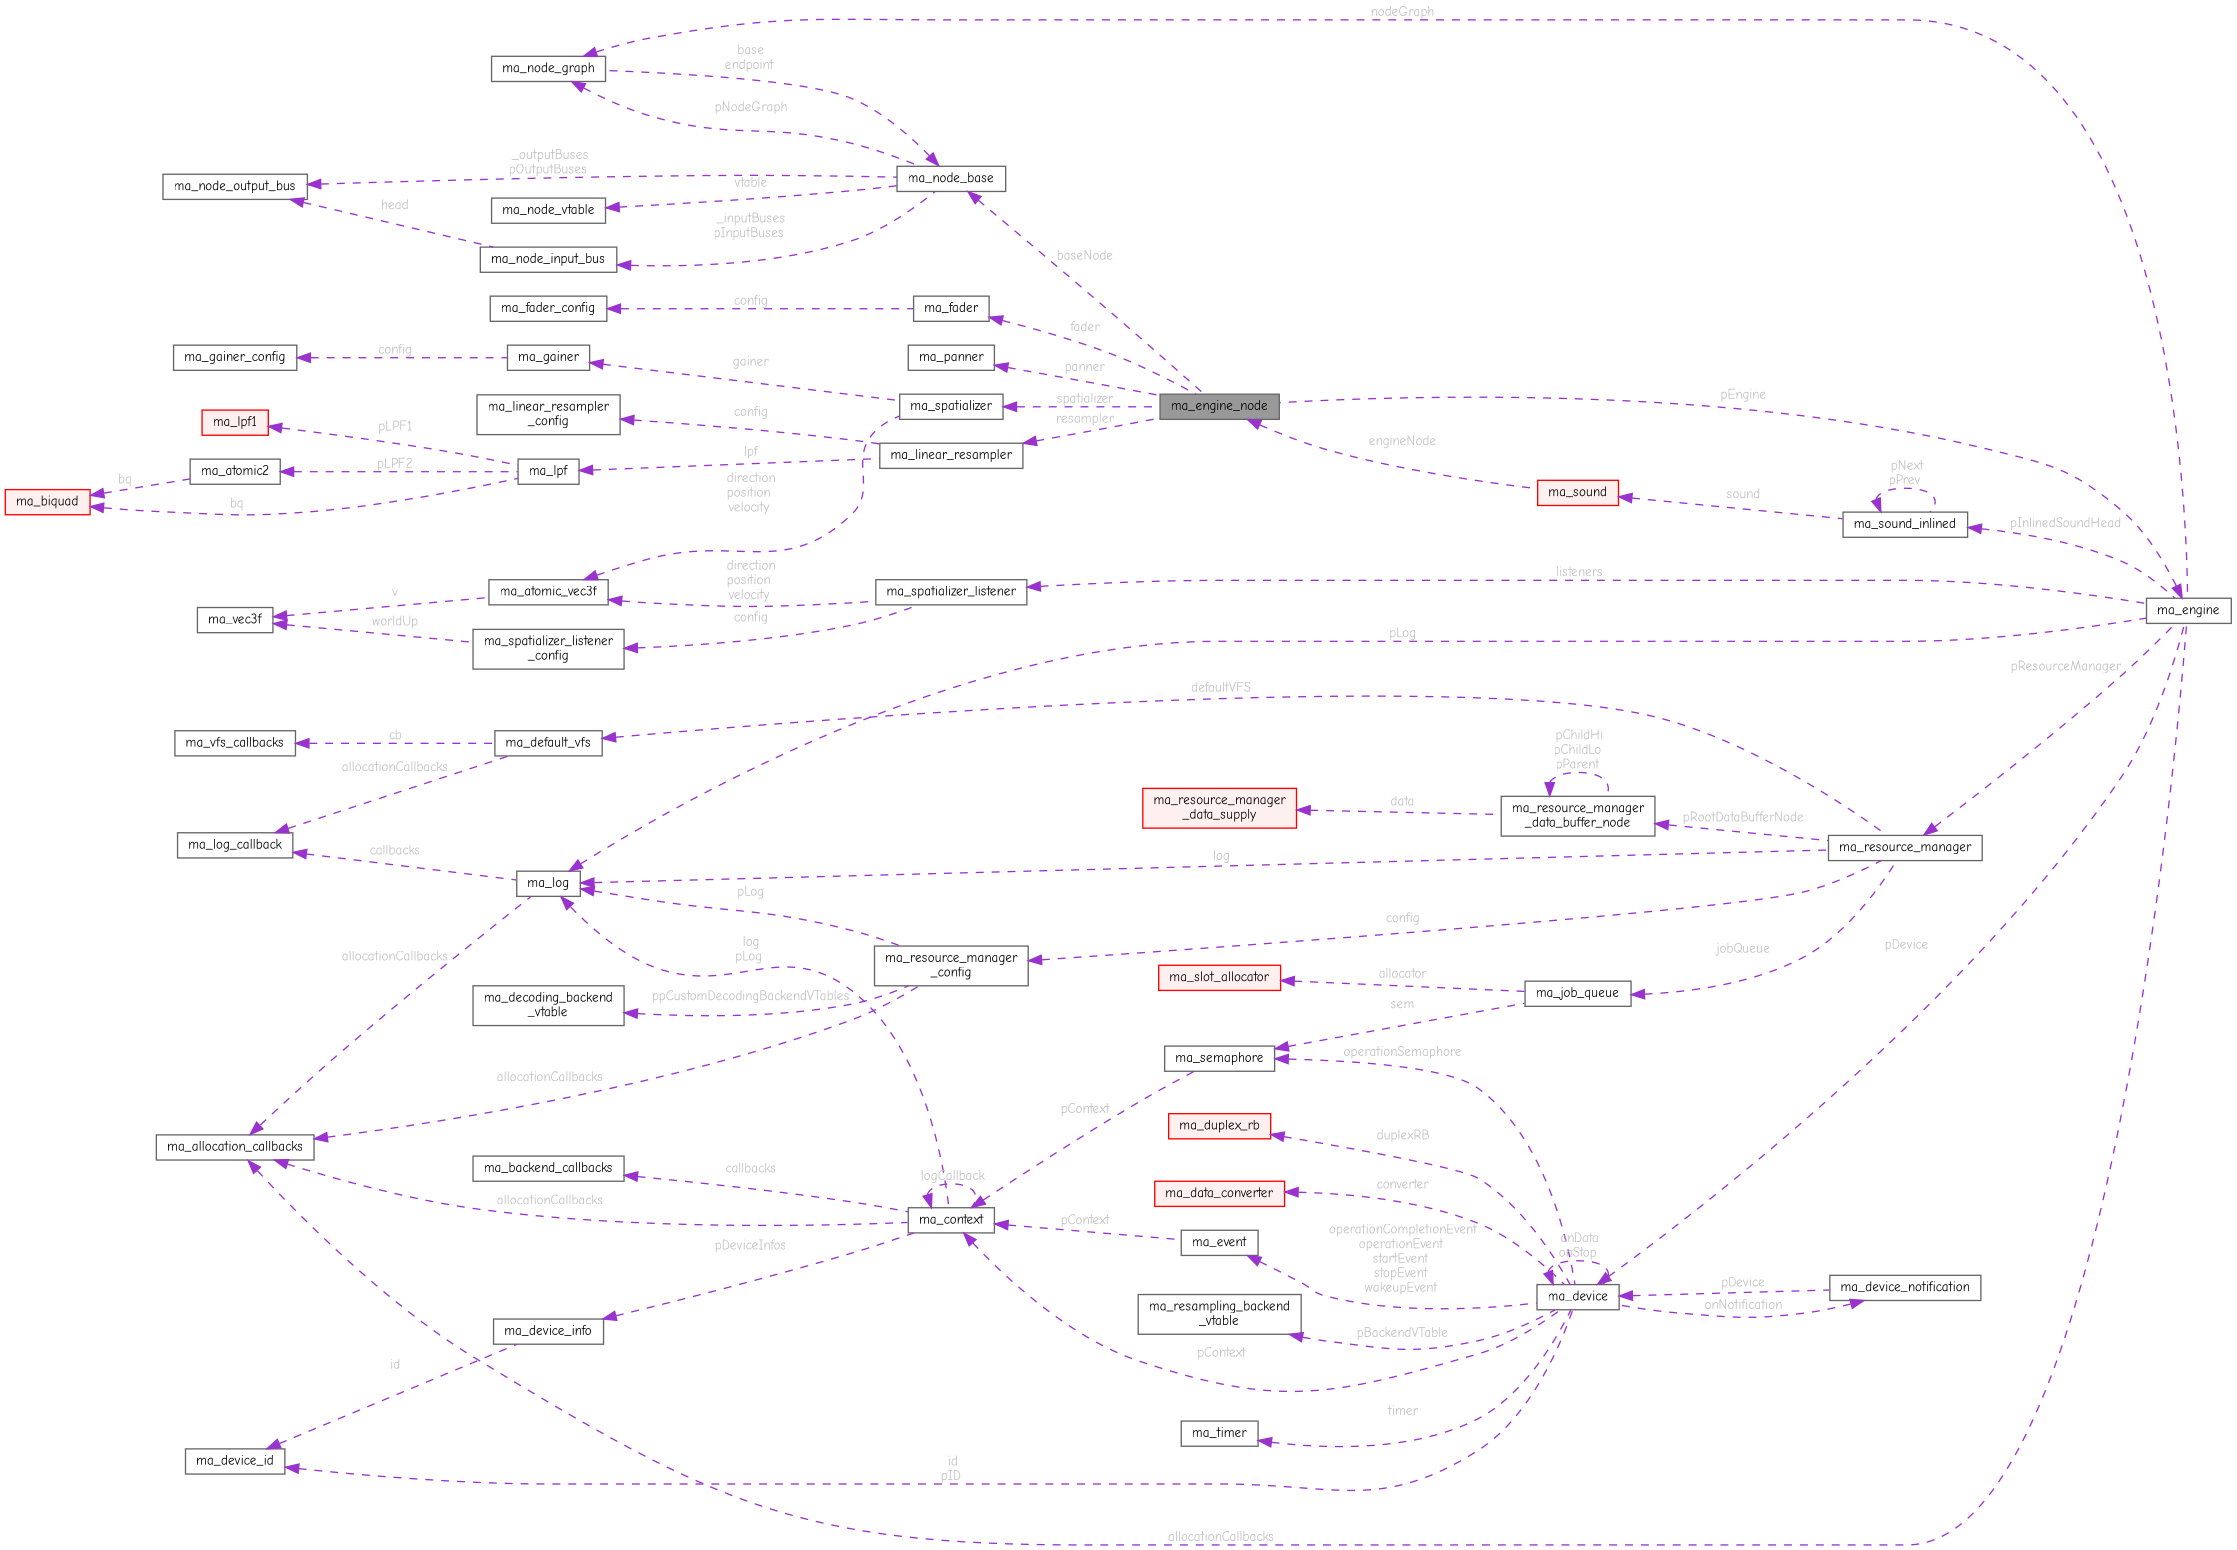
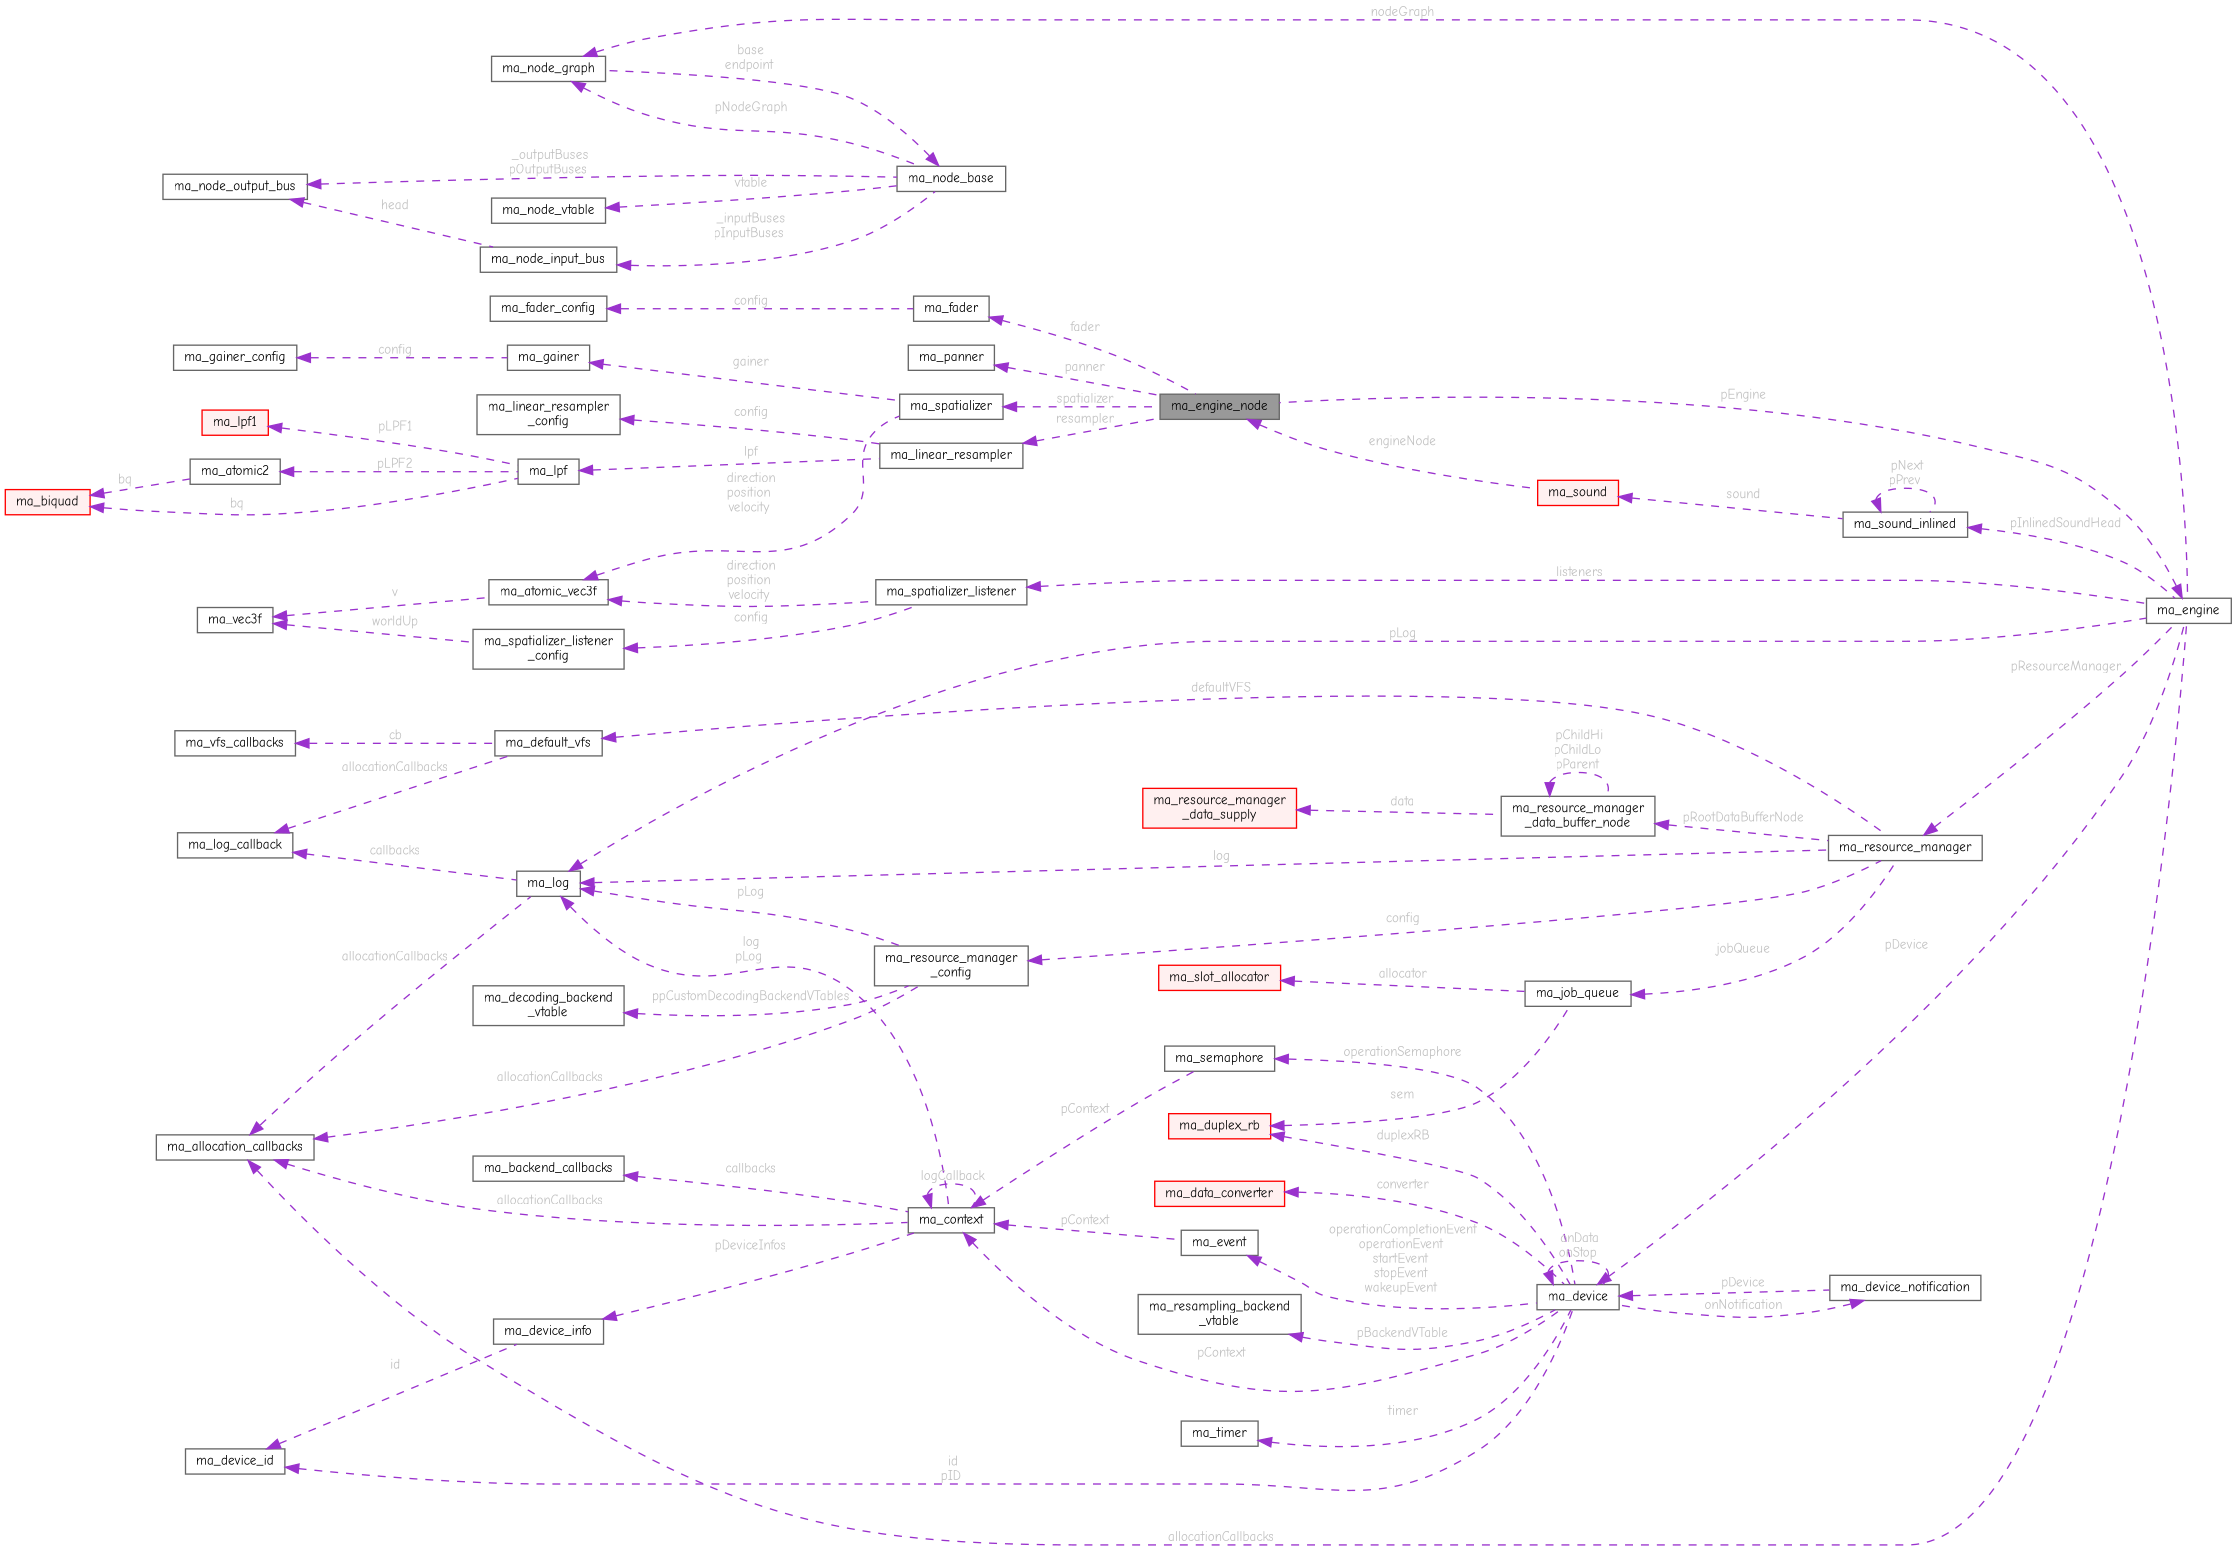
edge "ma_engine_node" -> "ma_node_base": removed, label "baseNode"
edge "ma_job_queue" -> "ma_semaphore": now "ma_job_queue" -> "ma_duplex_rb"
